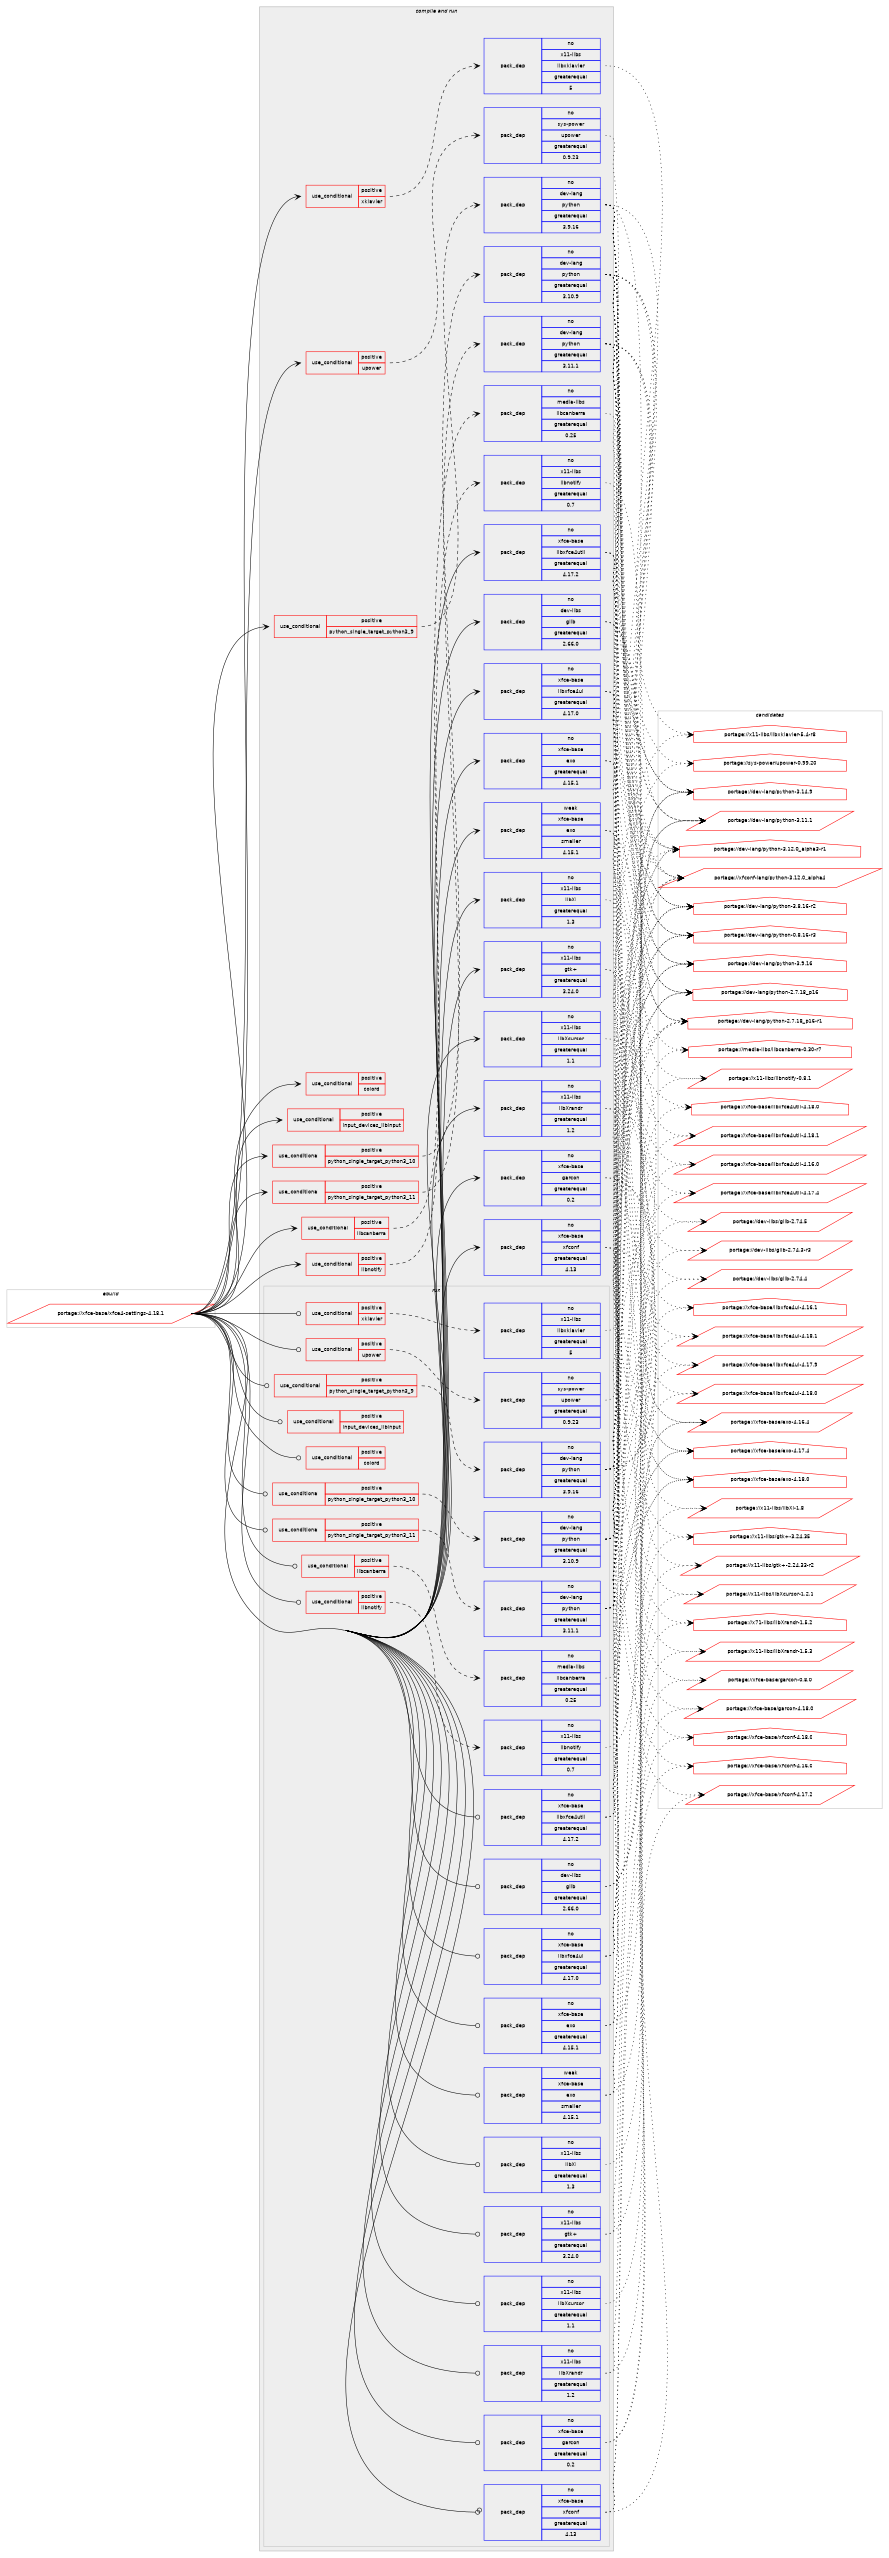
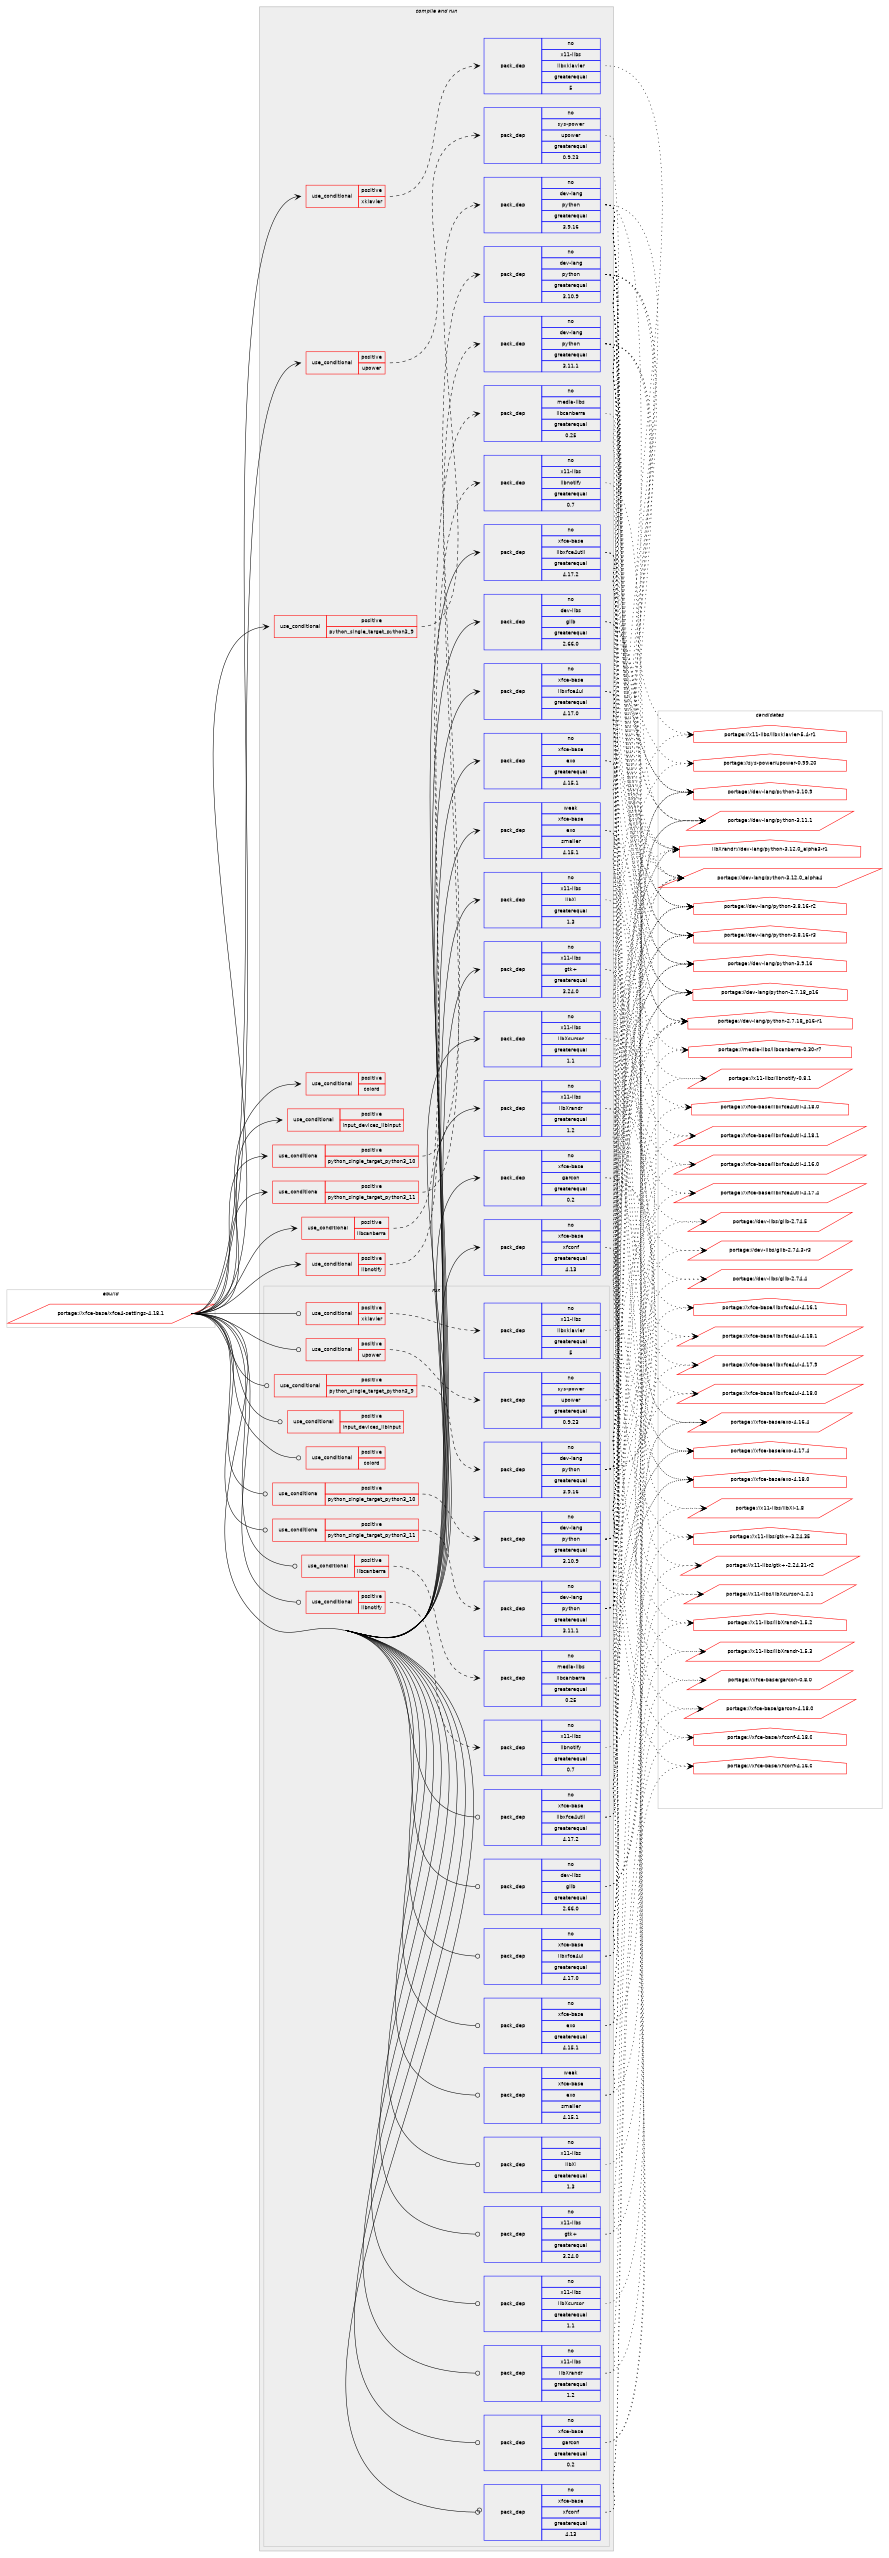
node "portage://x11-libs/libxklavier-5.4-r8": label "portage://x11-libs/libxklavier-5.4-r8" -> "portage://x11-libs/libxklavier-5.4-r1"
node "portage://dev-lang/python-3.14.9": label "portage://dev-lang/python-3.14.9" -> "portage://dev-lang/python-3.10.9"
node "portage://dev-lang/python-3.12.0_alpha3-r1": label "portage://dev-lang/python-3.12.0_alpha3-r1" -> "libXrandr://dev-lang/python-3.12.0_alpha3-r1"
node "portage://xfconf-lang/python-3.12.0_alpha4": label "portage://xfconf-lang/python-3.12.0_alpha4" -> "portage://dev-lang/python-3.12.0_alpha4"
node "portage://dev-lang/python-0.8.16-r3": label "portage://dev-lang/python-0.8.16-r3" -> "portage://dev-lang/python-3.8.16-r3"
node "portage://x11-libs/gtk+-2.24.33-r2": label "portage://x11-libs/gtk+-2.24.33-r2" -> "portage://x11-libs/gtk+-2.24.31-r2"
node "portage://x71-libs/libXrandr-1.5.2": label "portage://x71-libs/libXrandr-1.5.2" -> "portage://x11-libs/libXrandr-1.5.2"
node "portage://xfce-base/xfconf-4.17.2": removed
